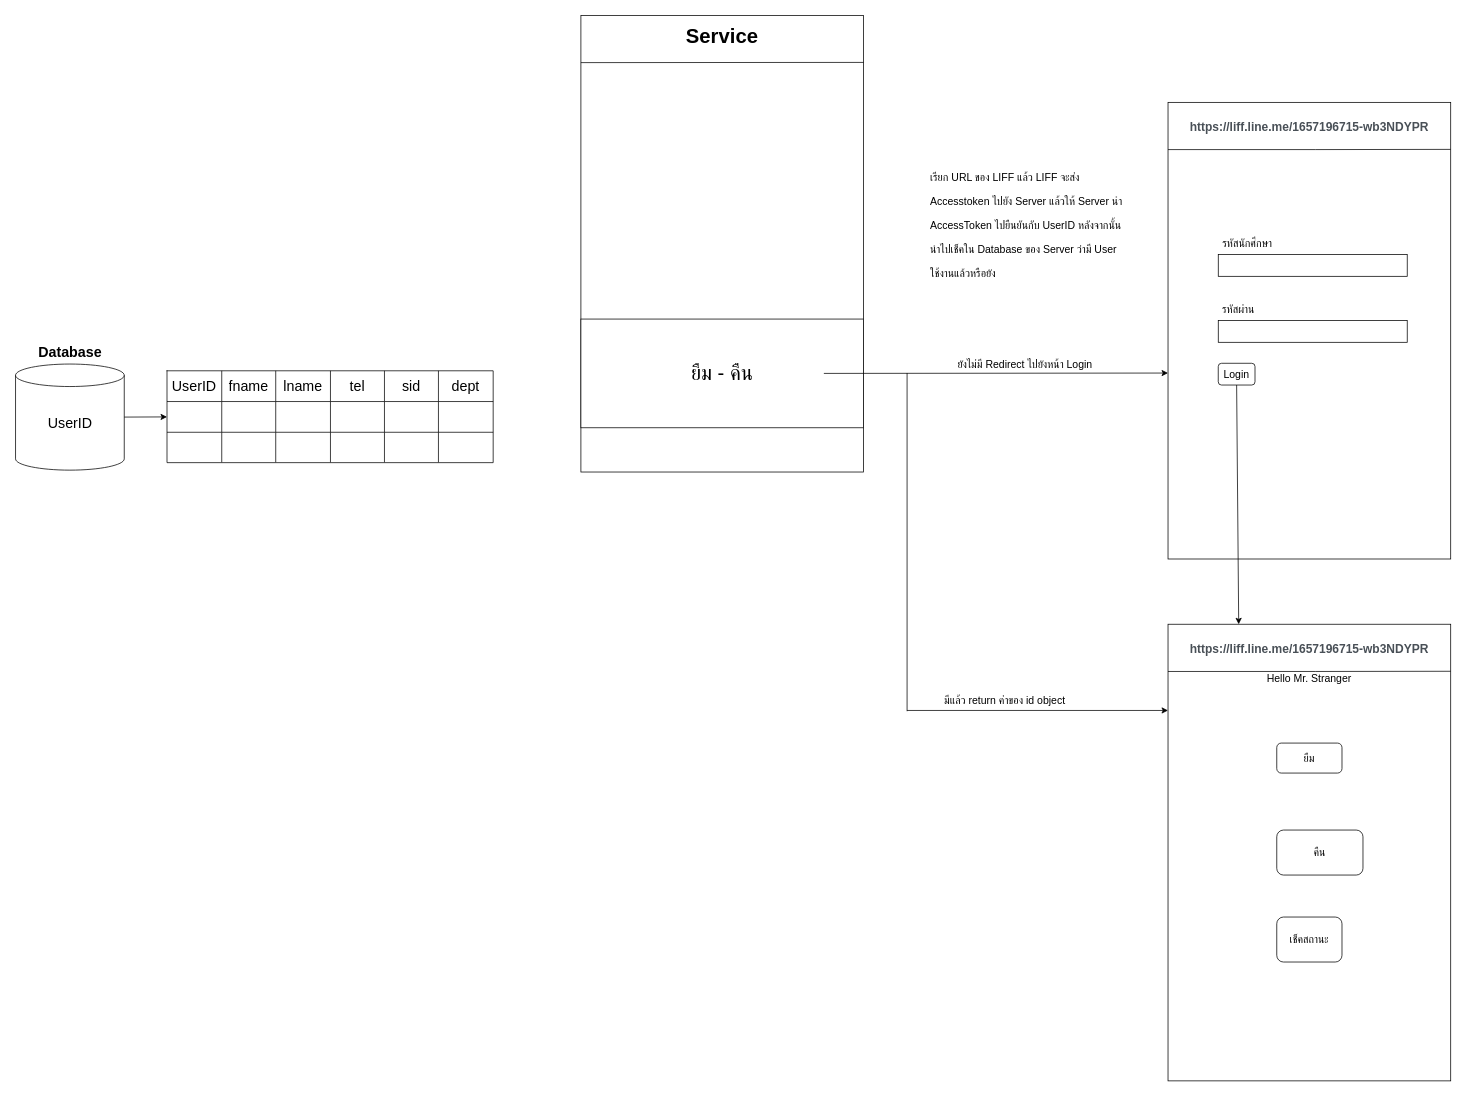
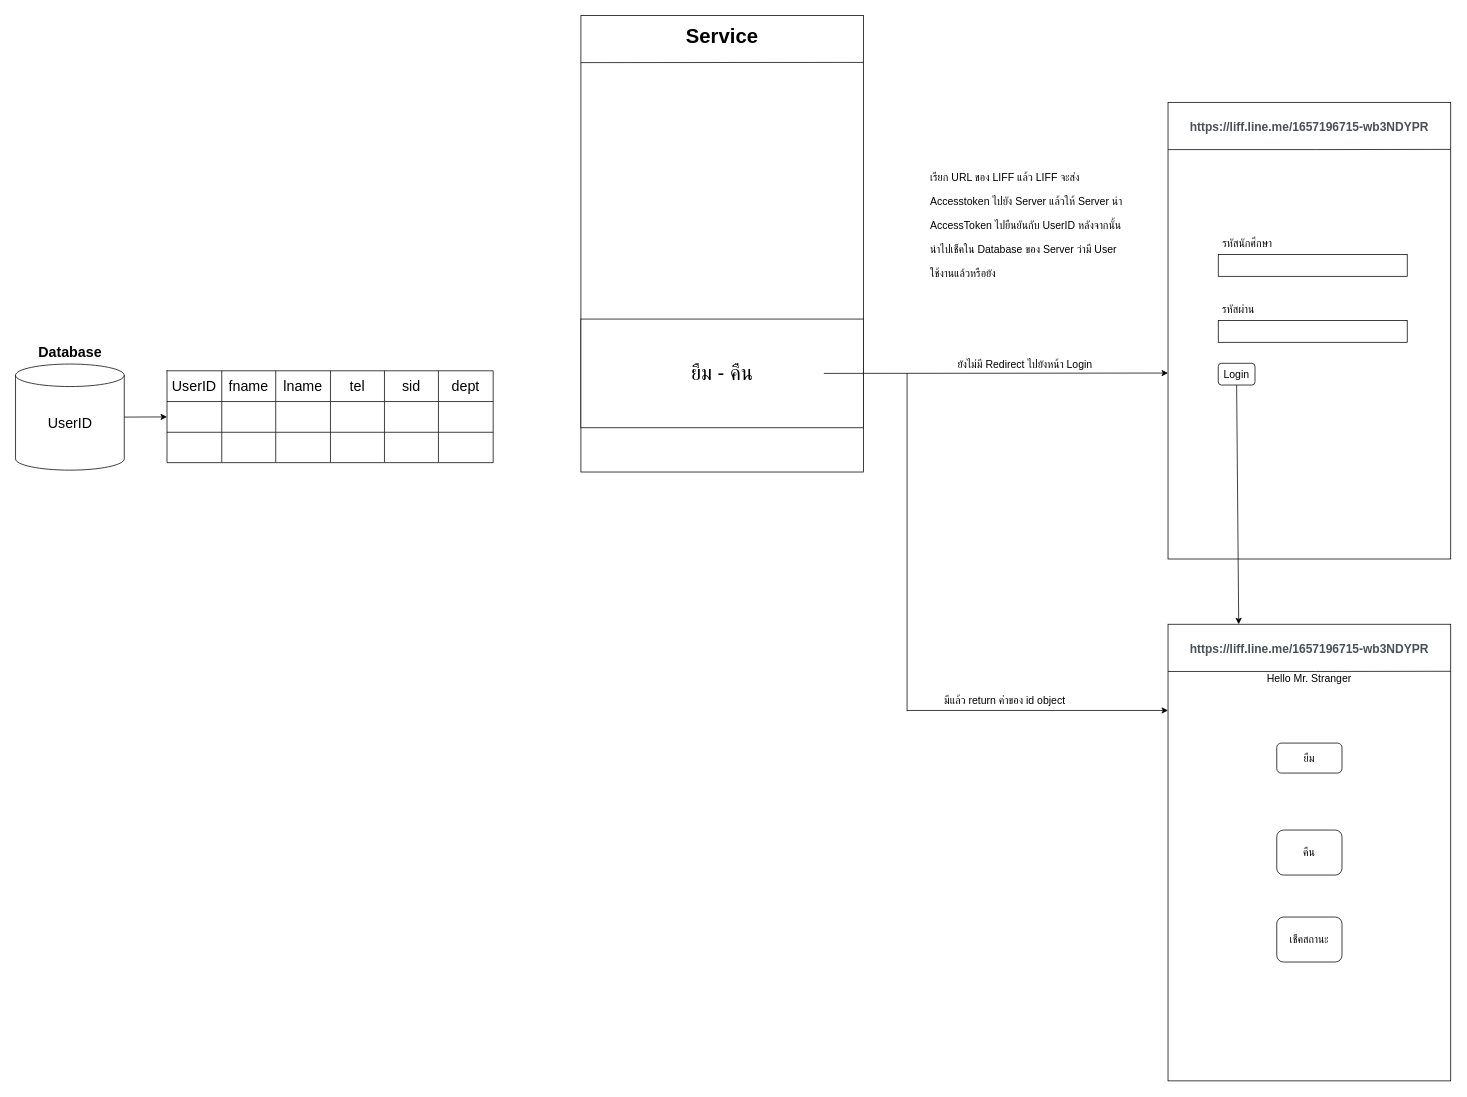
node "คืน": size 86x45 -> 65x45
